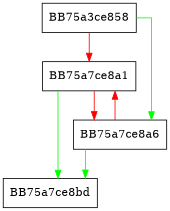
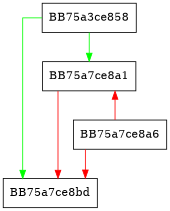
edge "BB75a3ce858" -> "BB75a7ce8a1": color red -> green
edge "BB75a3ce858" -> "BB75a7ce8a6": now "BB75a3ce858" -> "BB75a7ce8bd"
edge "BB75a7ce8a1" -> "BB75a7ce8a6": removed
edge "BB75a7ce8a1" -> "BB75a7ce8bd": color green -> red
edge "BB75a7ce8a6" -> "BB75a7ce8bd": color green -> red
